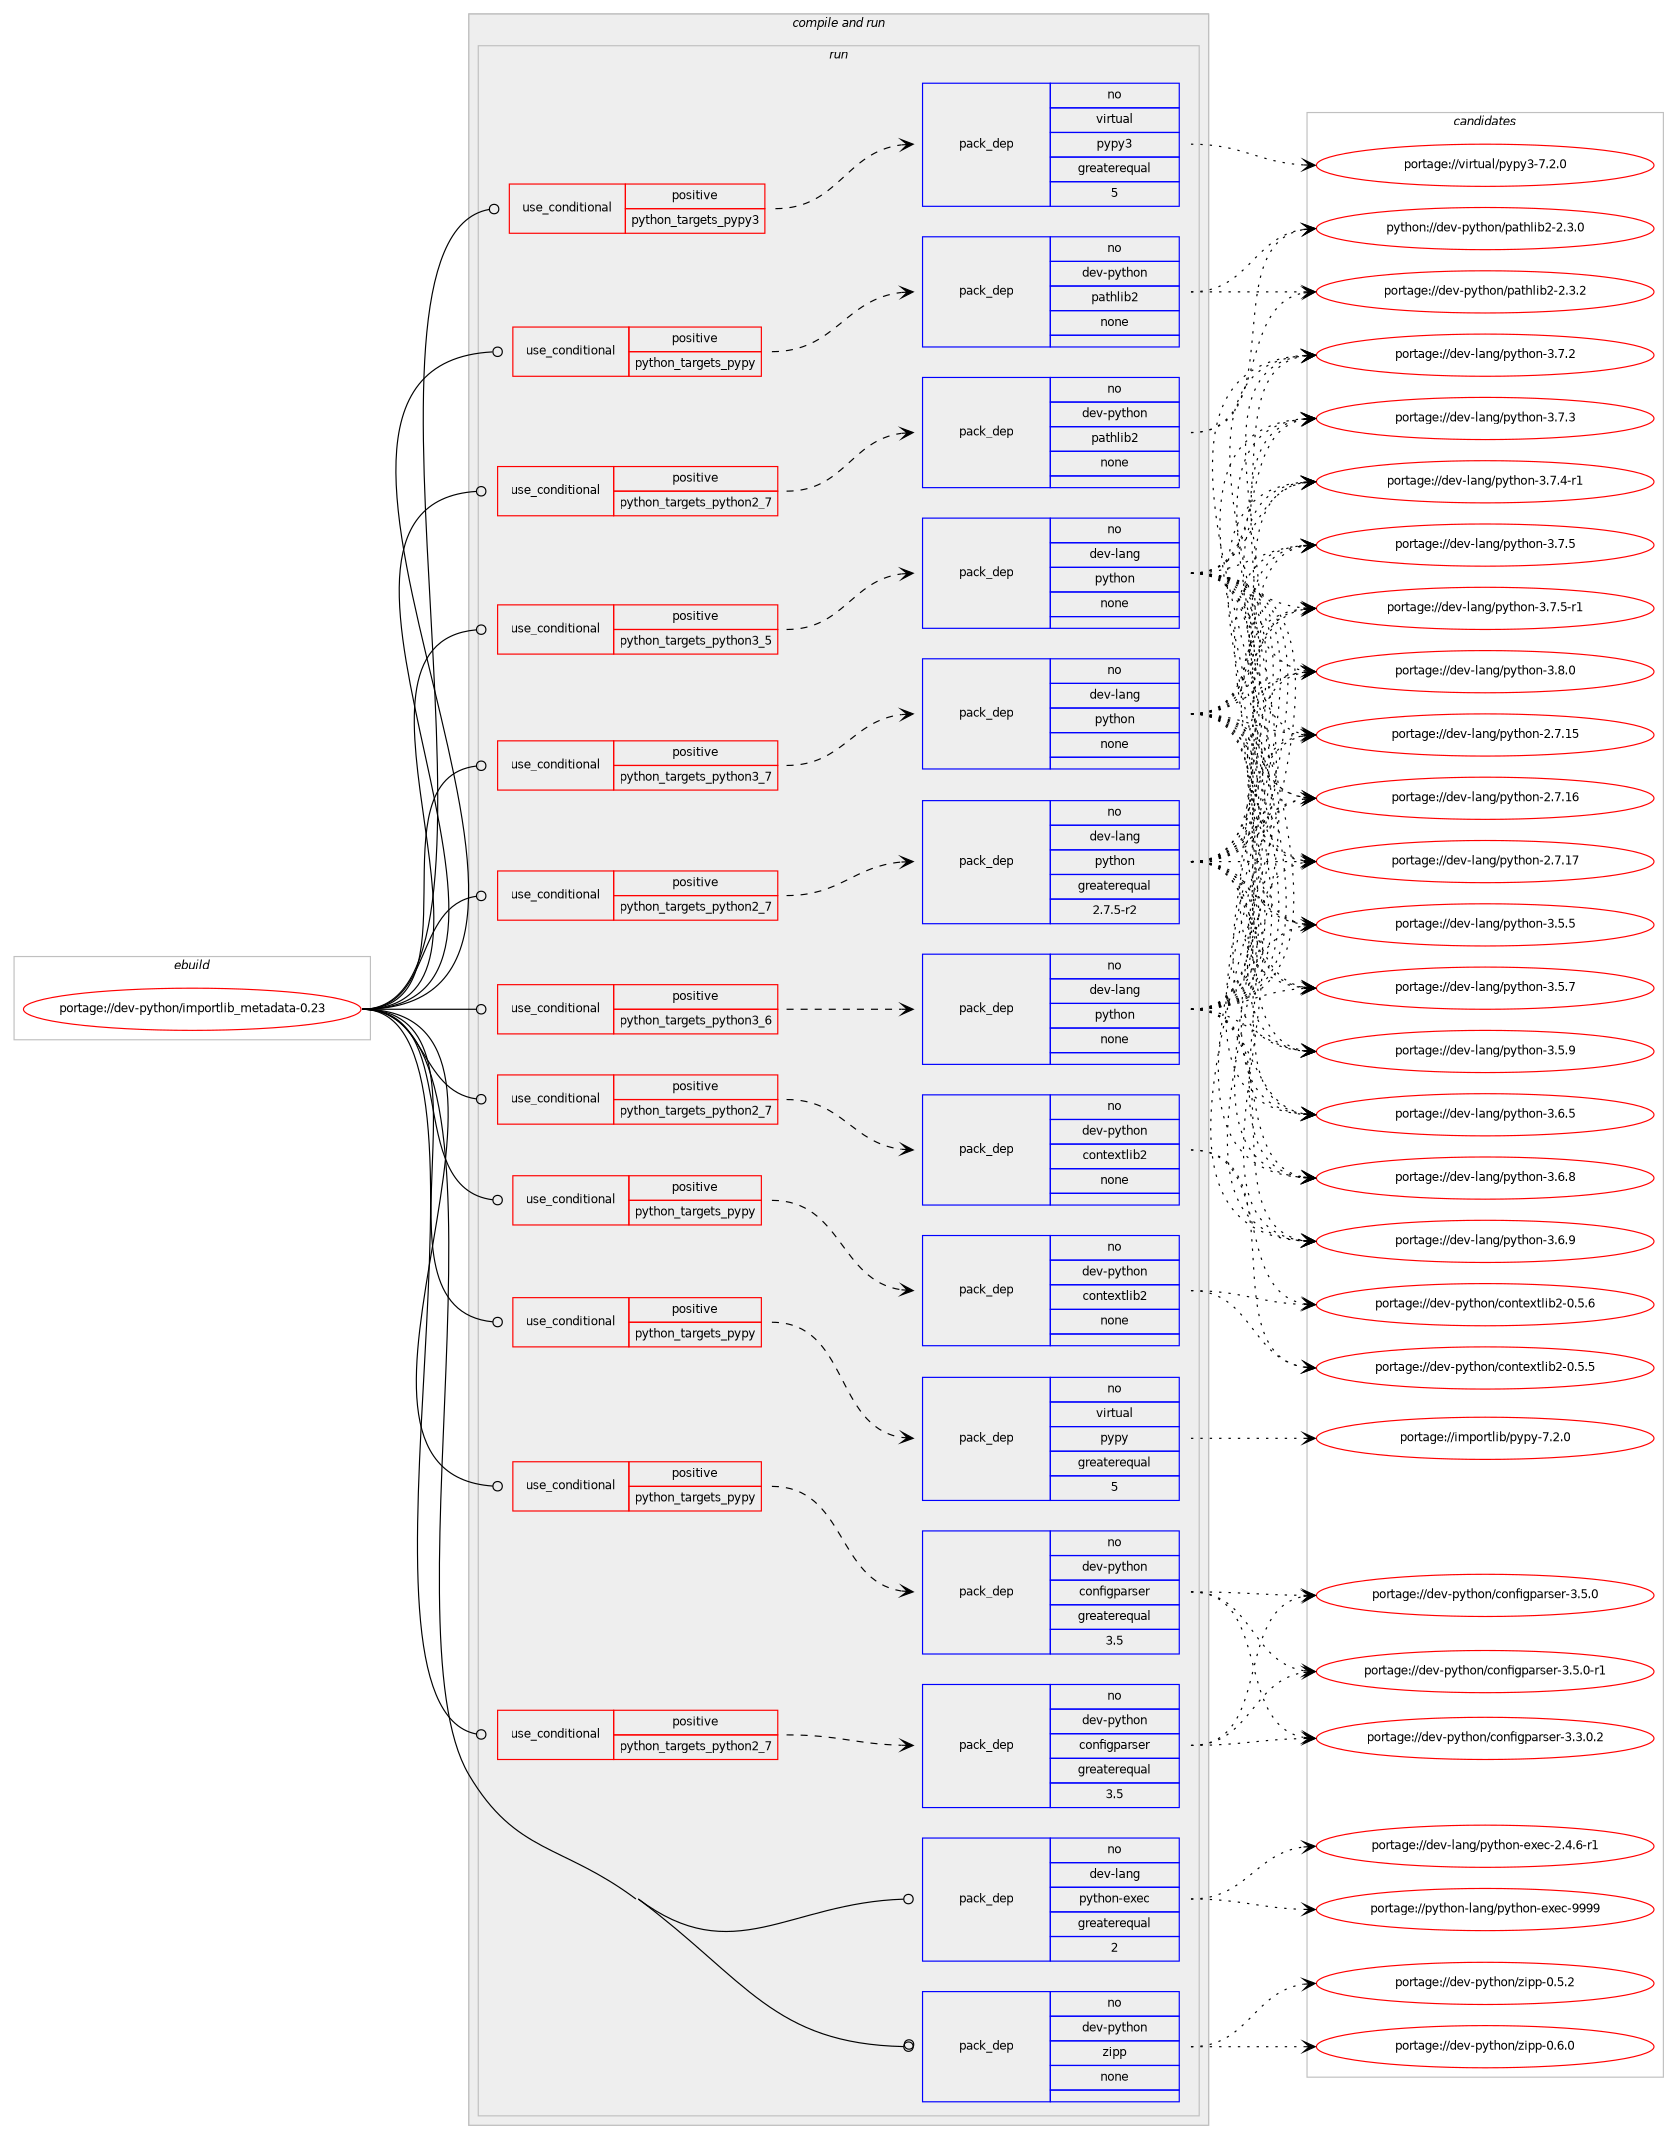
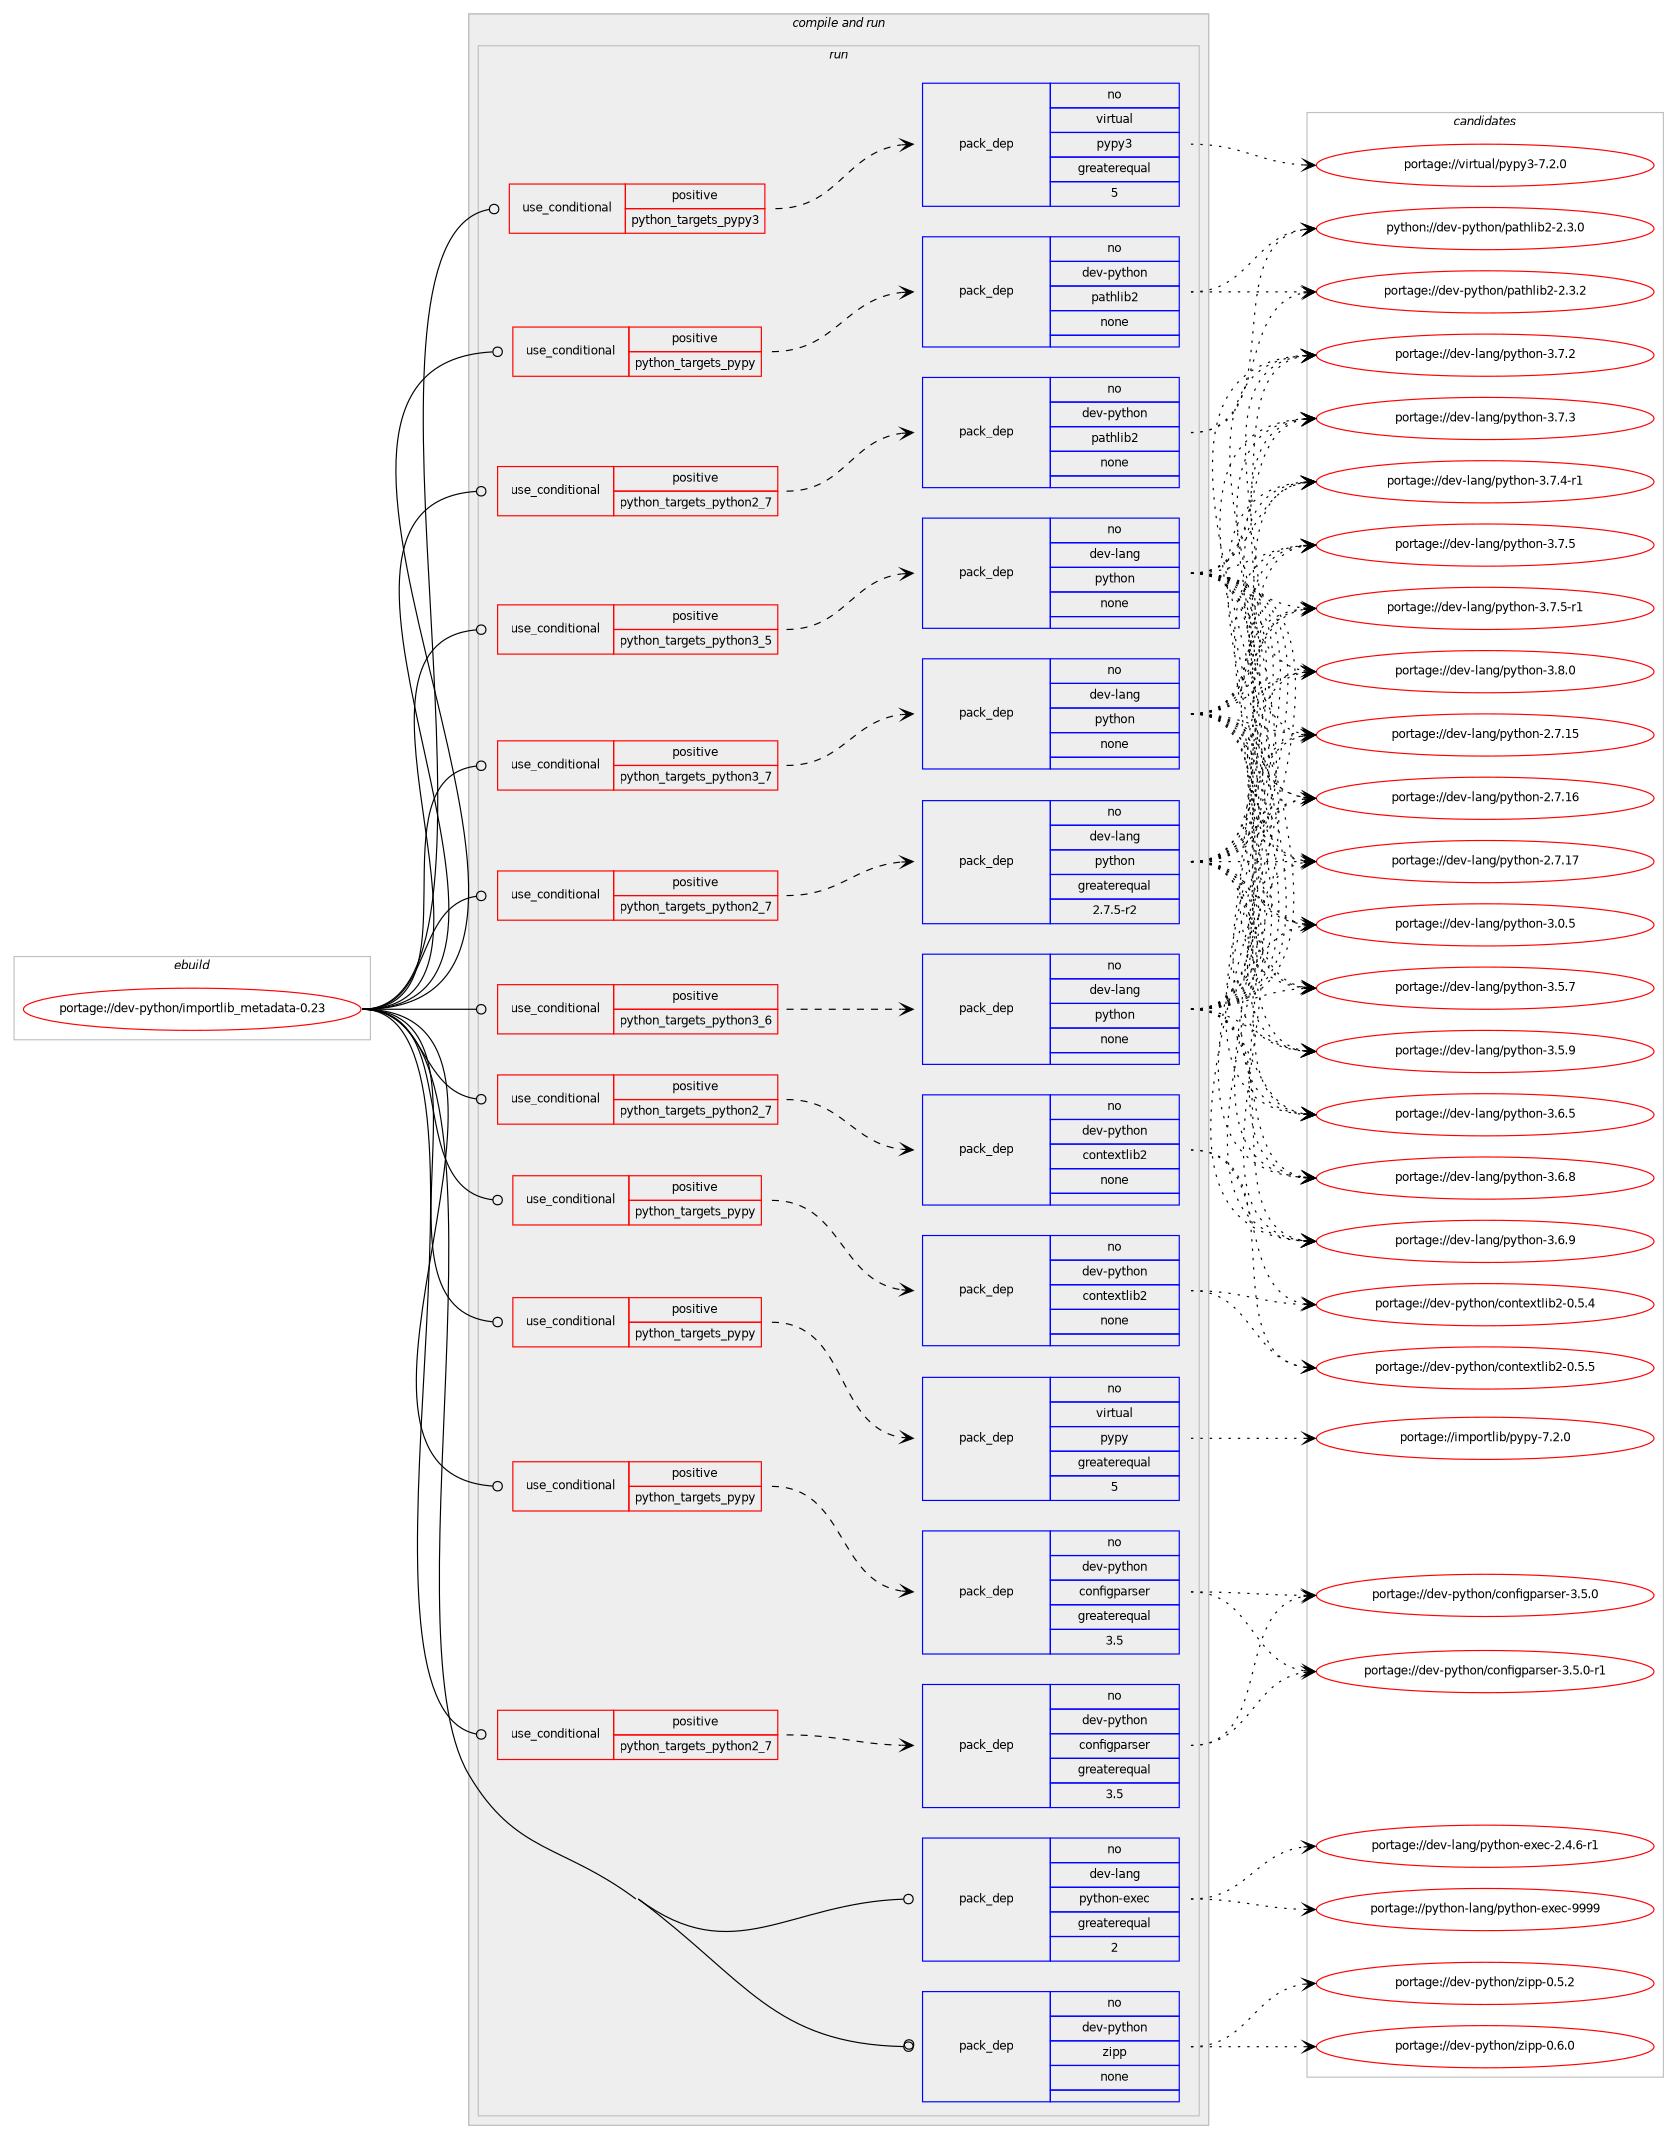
node "portage://dev-lang/python-3.5.5": label "portage://dev-lang/python-3.5.5" -> "portage://dev-lang/python-3.0.5"
node "portage://dev-python/contextlib2-0.5.6": label "portage://dev-python/contextlib2-0.5.6" -> "portage://dev-python/contextlib2-0.5.4"
node "portage://dev-python/configparser-3.3.0.2": removed
